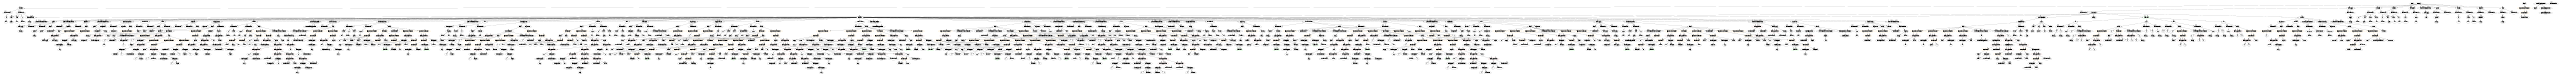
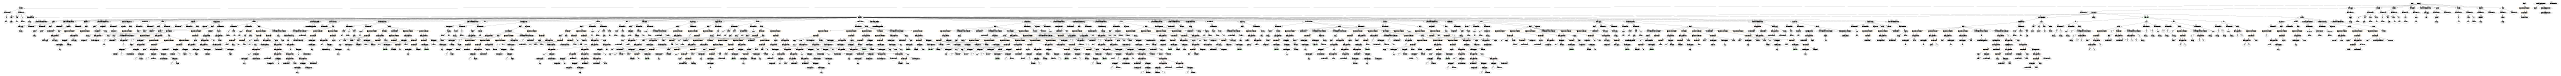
node "secondsToIncrease": label "secondsToIncrease" -> "setDistributeAmount"
